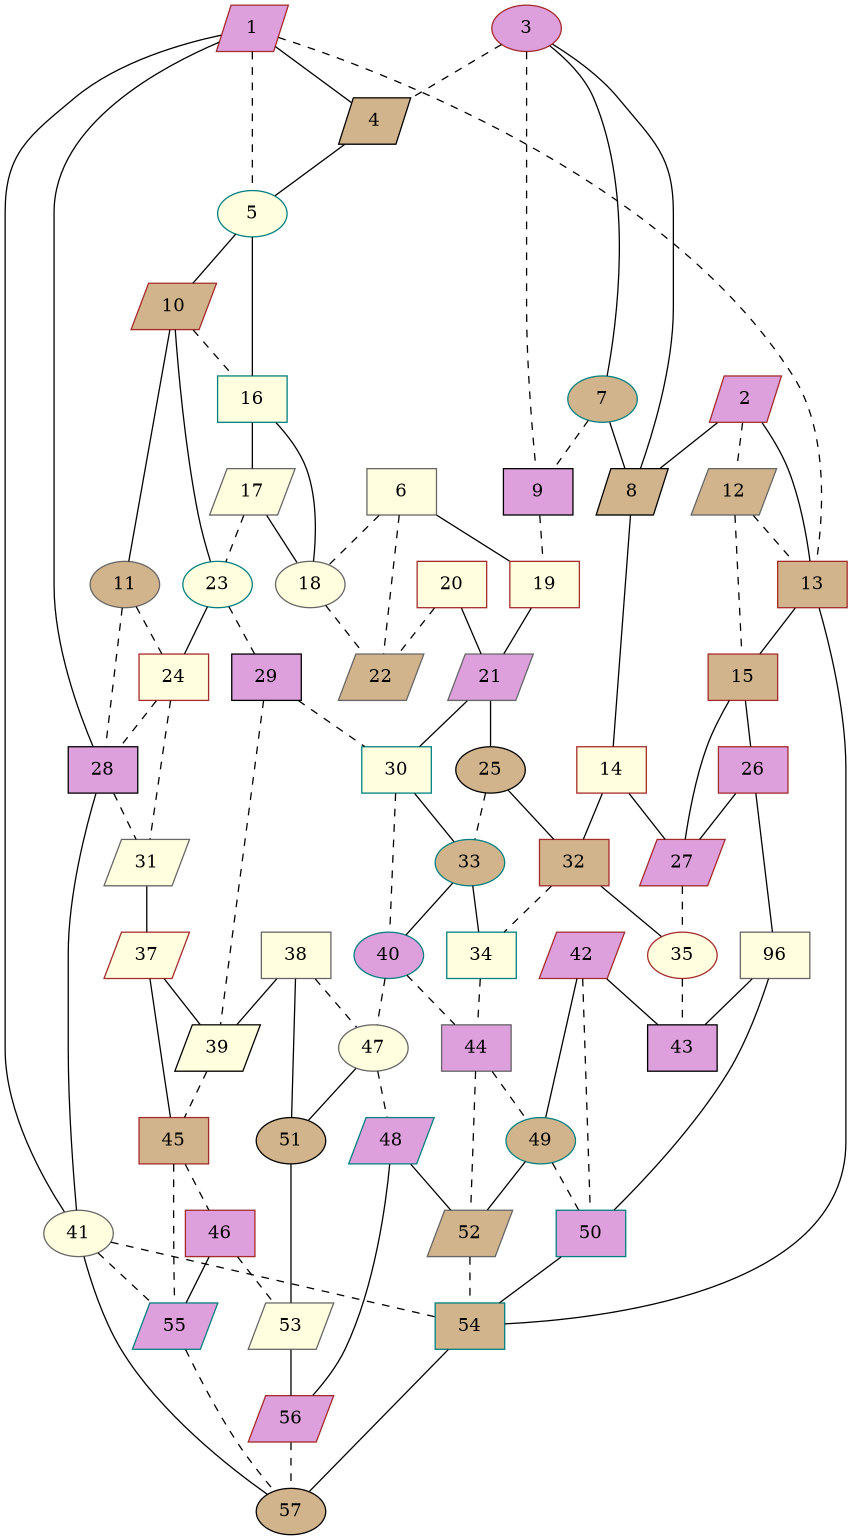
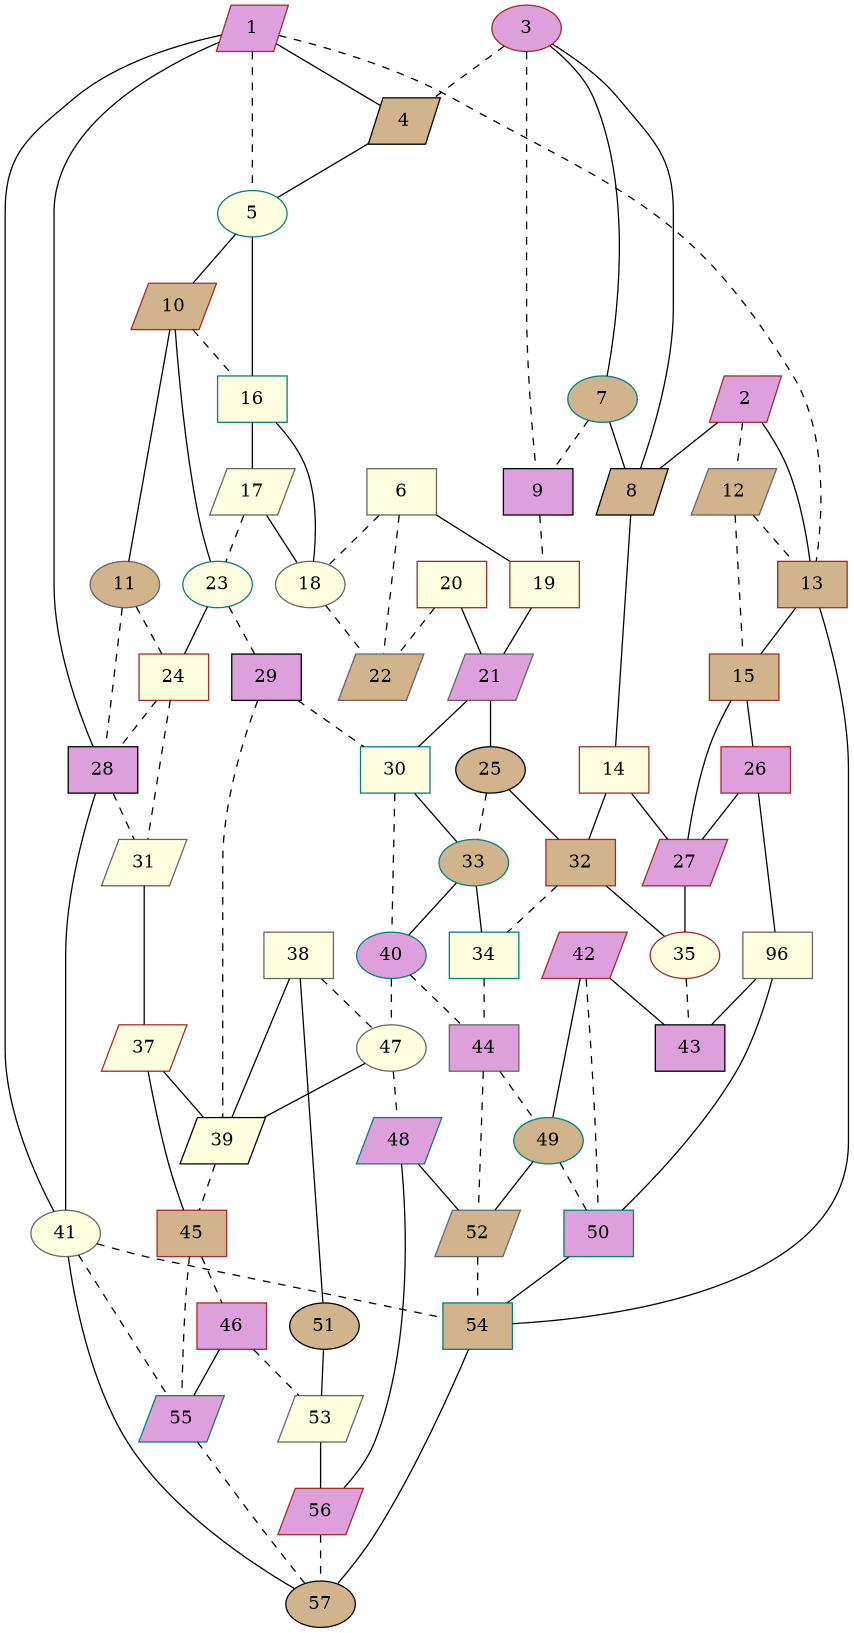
edge "27" -- "35": style dashed -> solid
edge "47" -- "51": now "47" -- "39"
